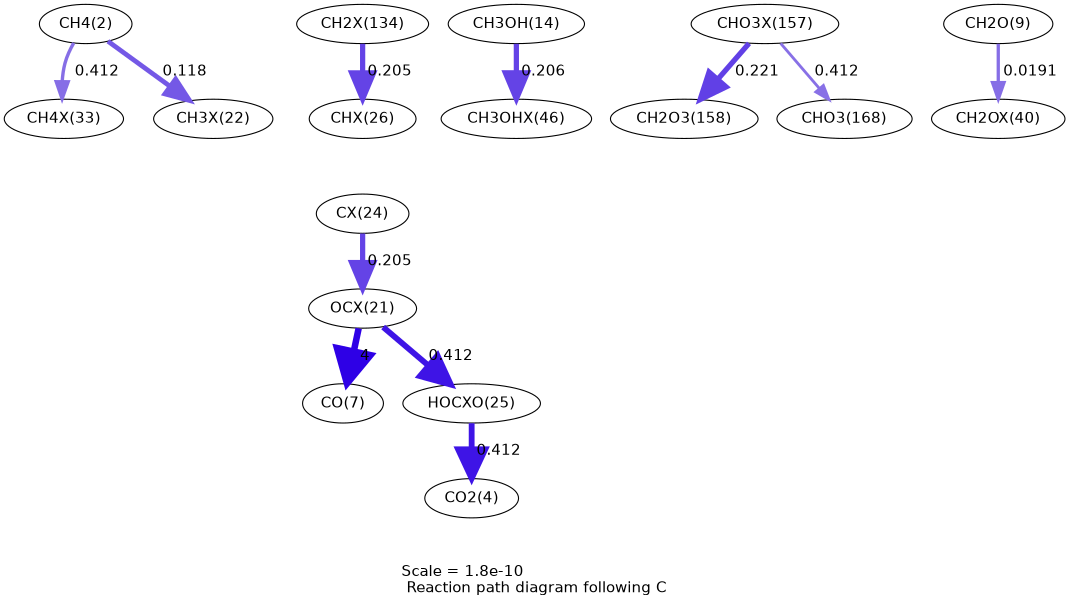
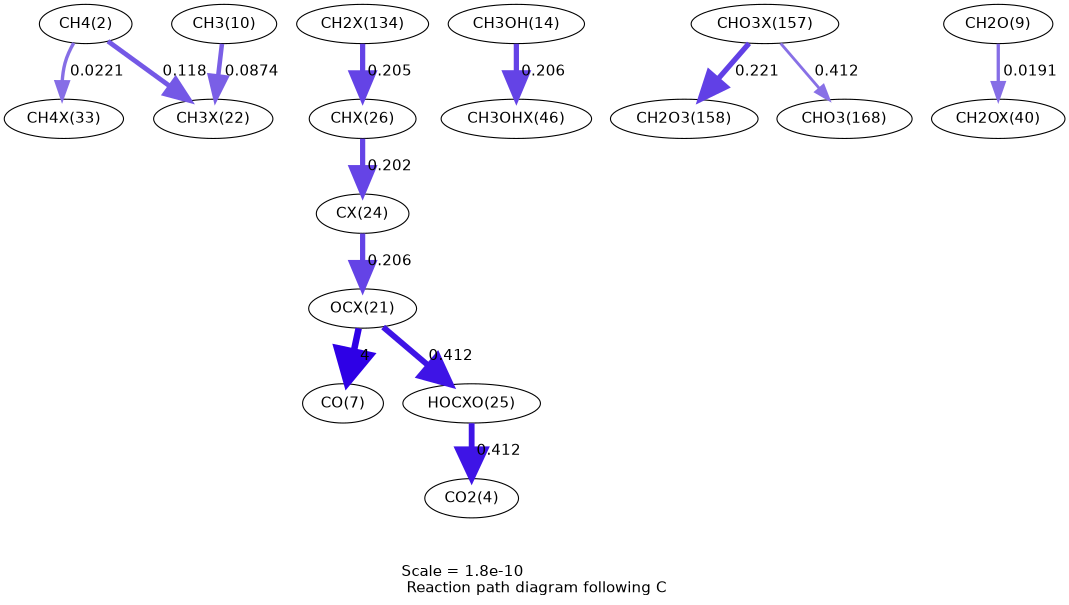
node "CH3(10)": added
edge "CH4(2)" -> "CH4X(33)": label " 0.412" -> " 0.0221"
edge "CHX(26)" -> "CX(24)": added, label "0.202"
edge "CX(24)" -> "OCX(21)": label " 0.205" -> " 0.206"
